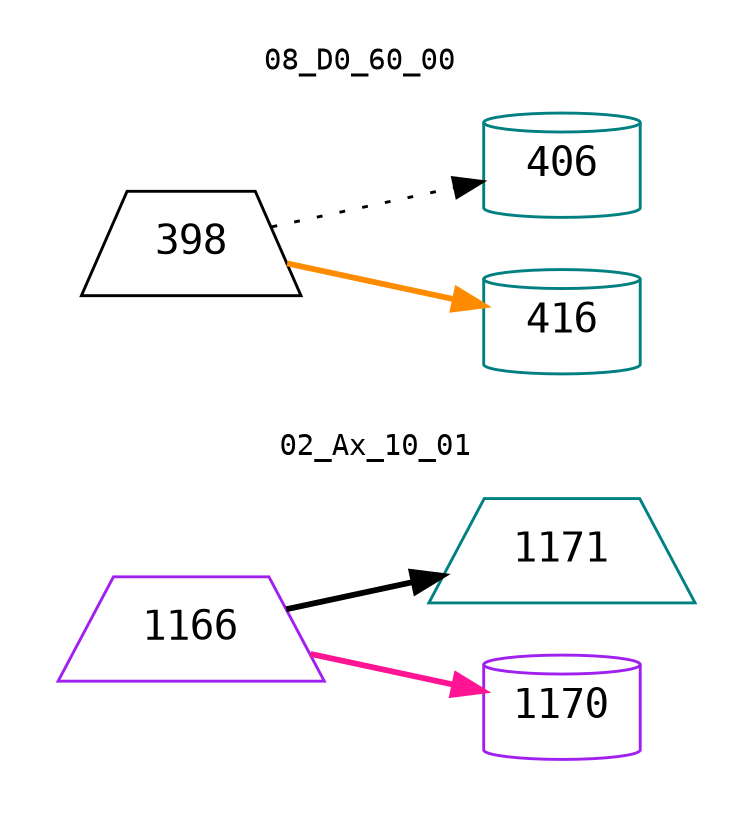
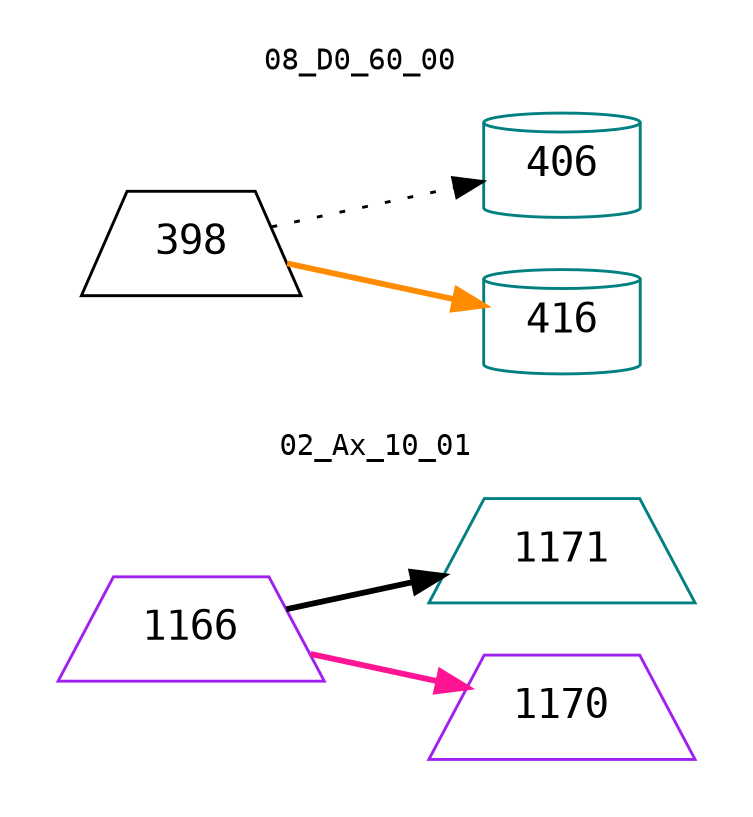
node "1170": shape cylinder -> trapezium
